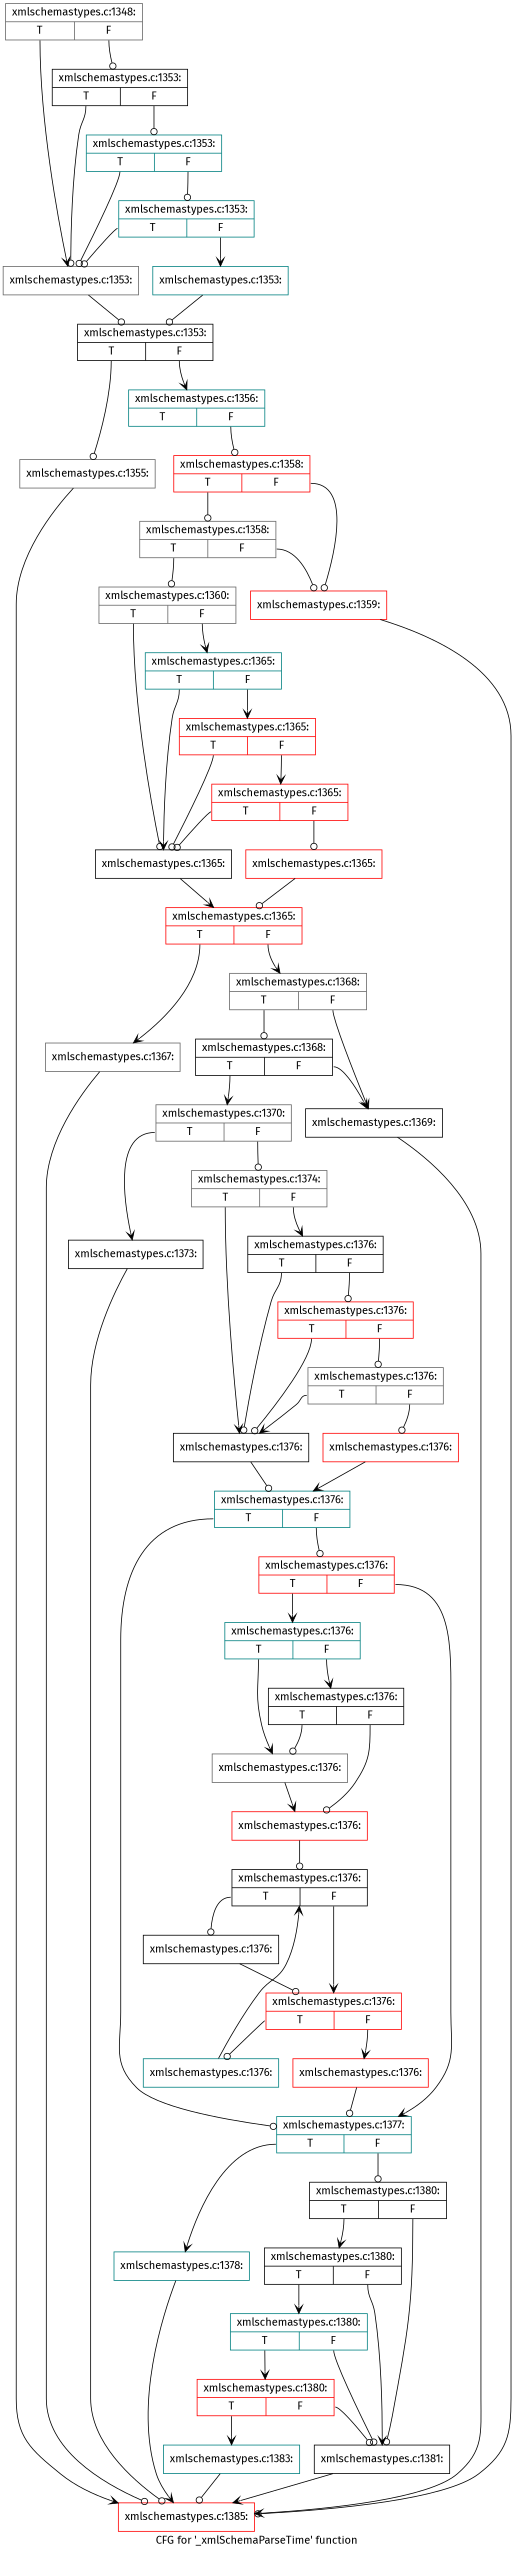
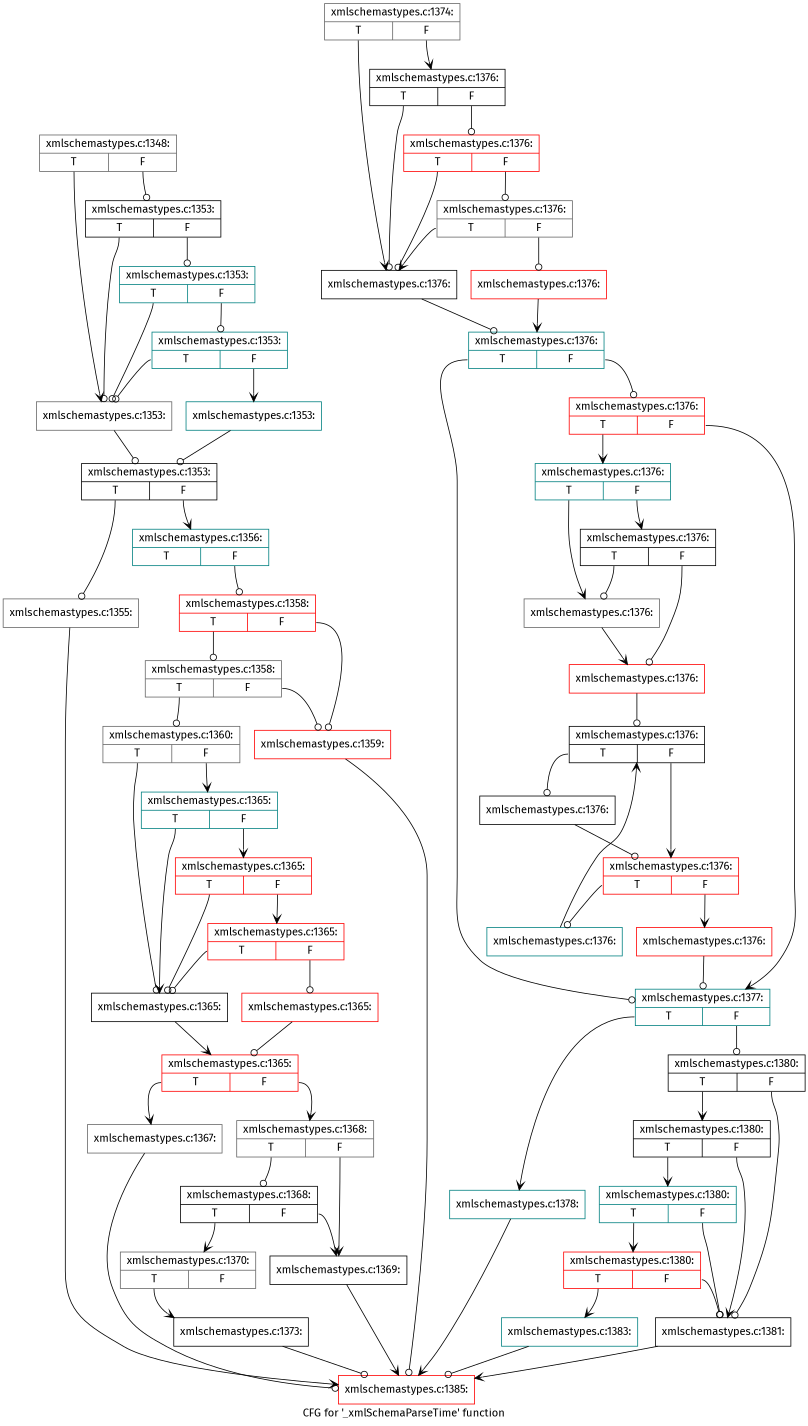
edge "xmlschemastypes.c:1370:" -> "xmlschemastypes.c:1374:": removed
